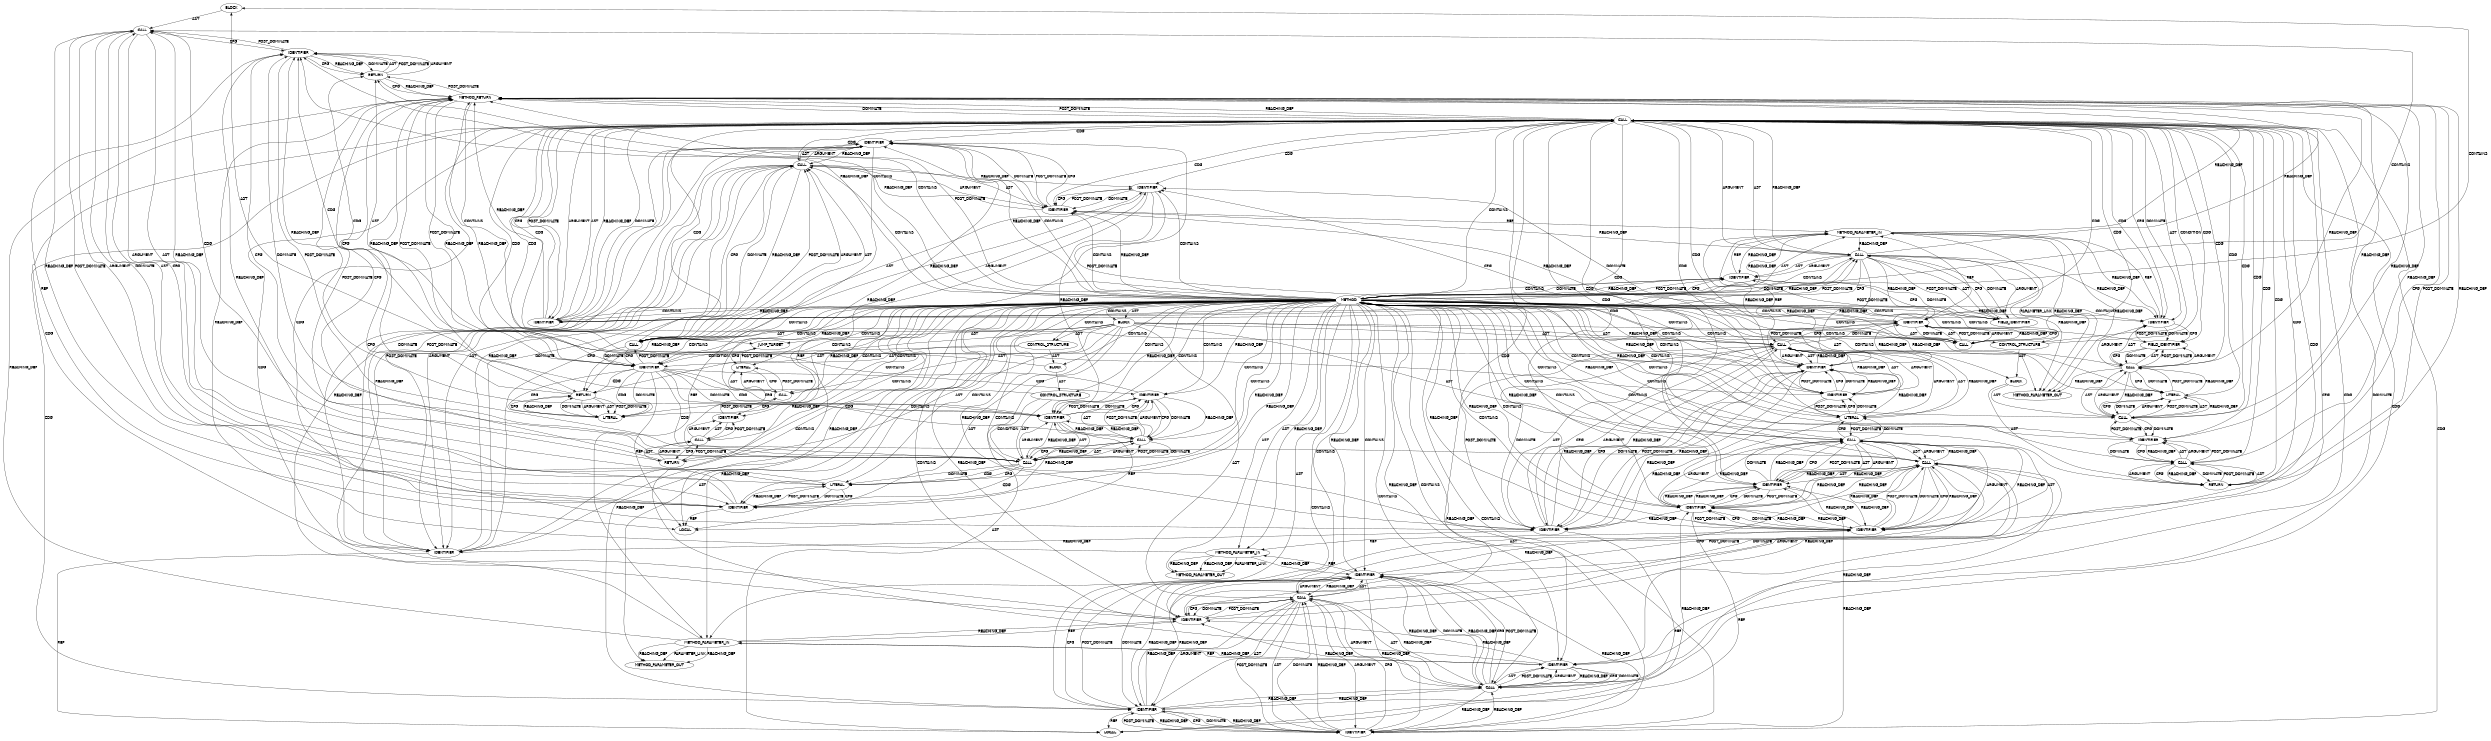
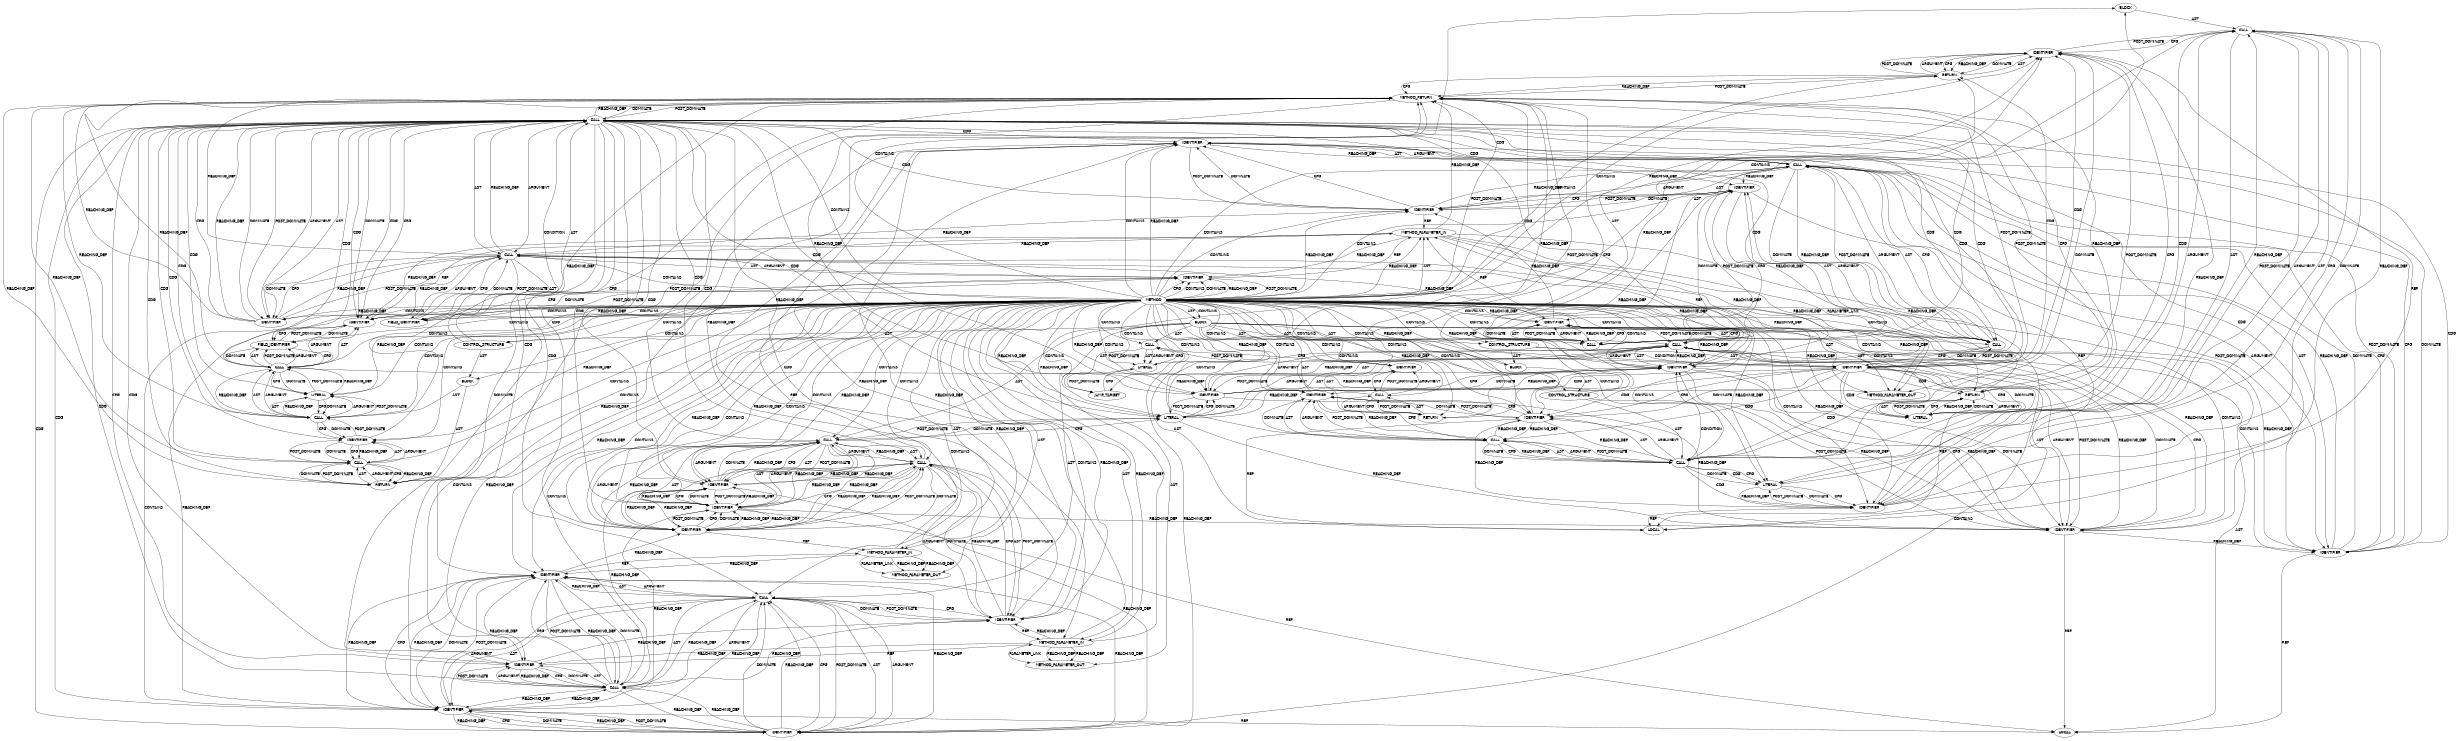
edge "METHOD_RETURN" -> "JUMP_TARGET": now "METHOD" -> "JUMP_TARGET"
